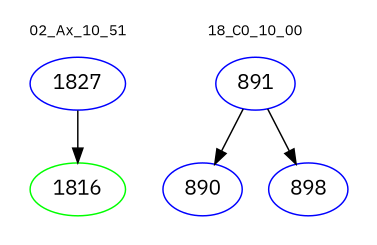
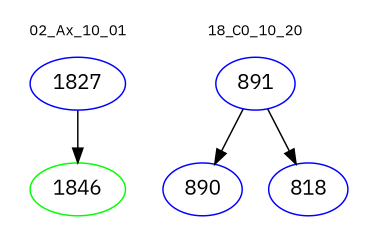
cluster "02_Ax_10_51": label "02_Ax_10_51" -> "02_Ax_10_01"
cluster "18_C0_10_00": label "18_C0_10_00" -> "18_C0_10_20"
node "1816": label "1816" -> "1846"
node "898": label "898" -> "818"
